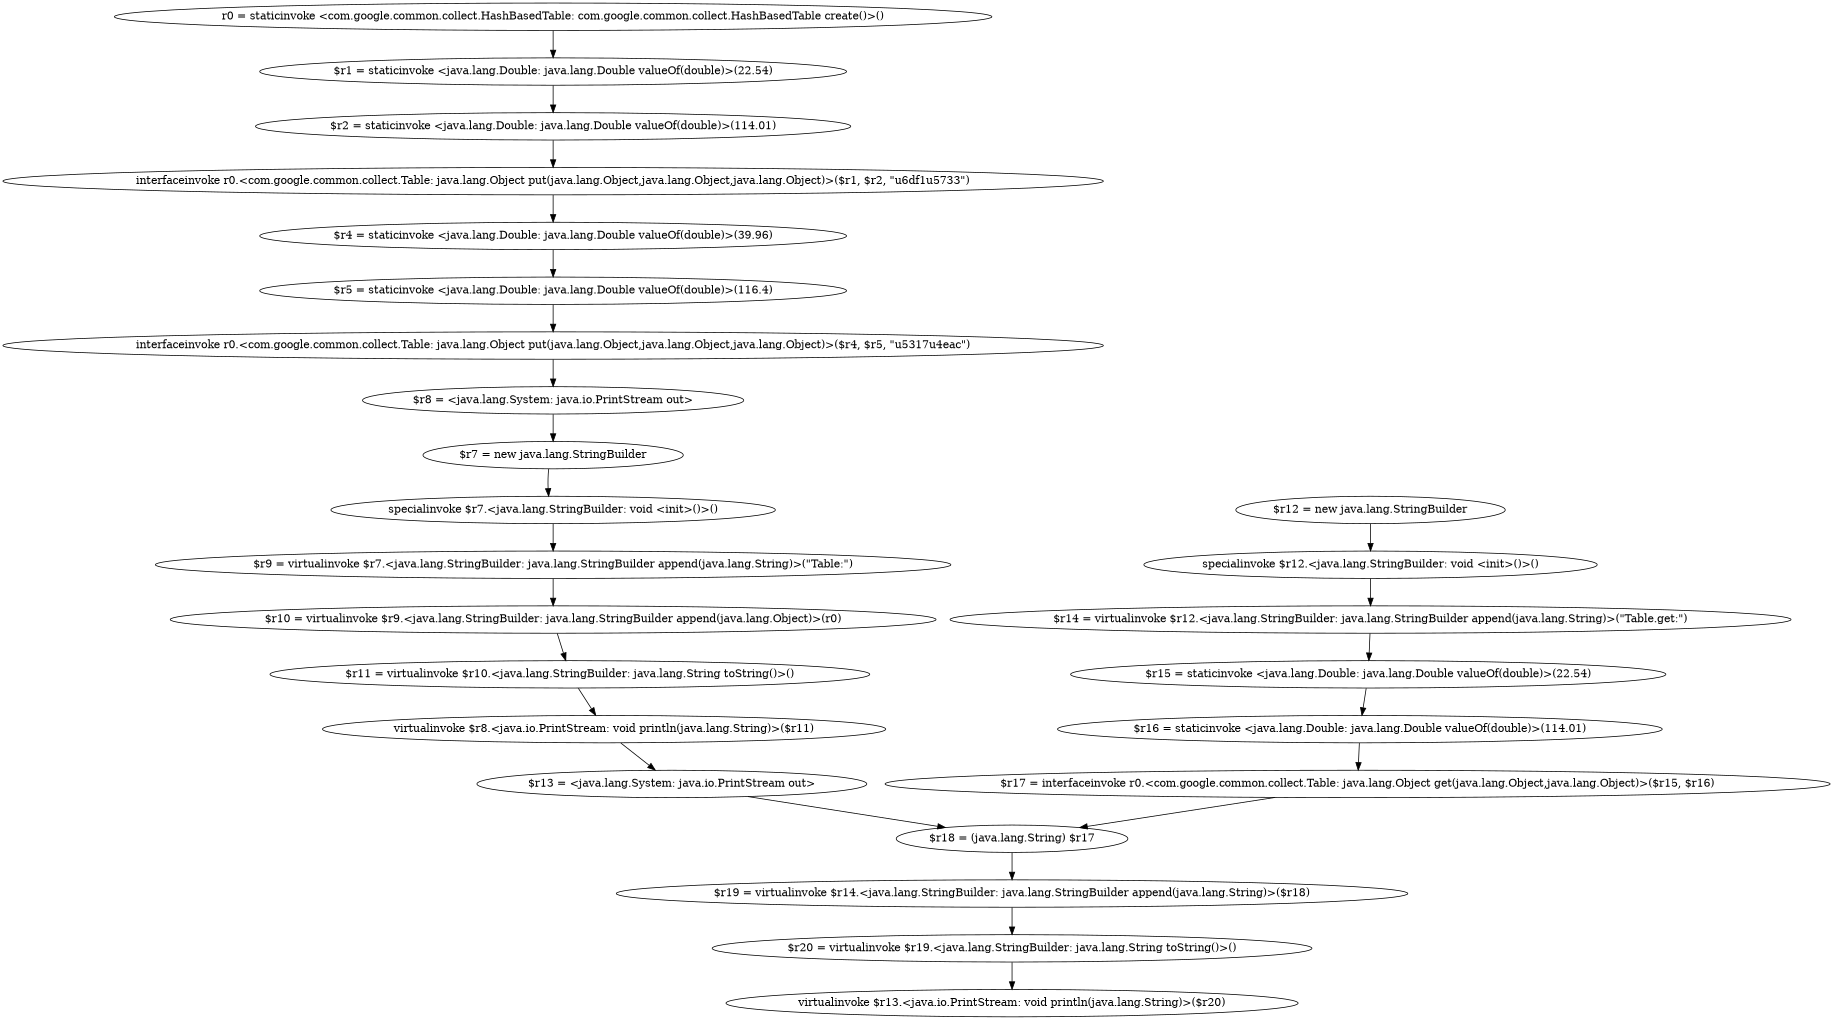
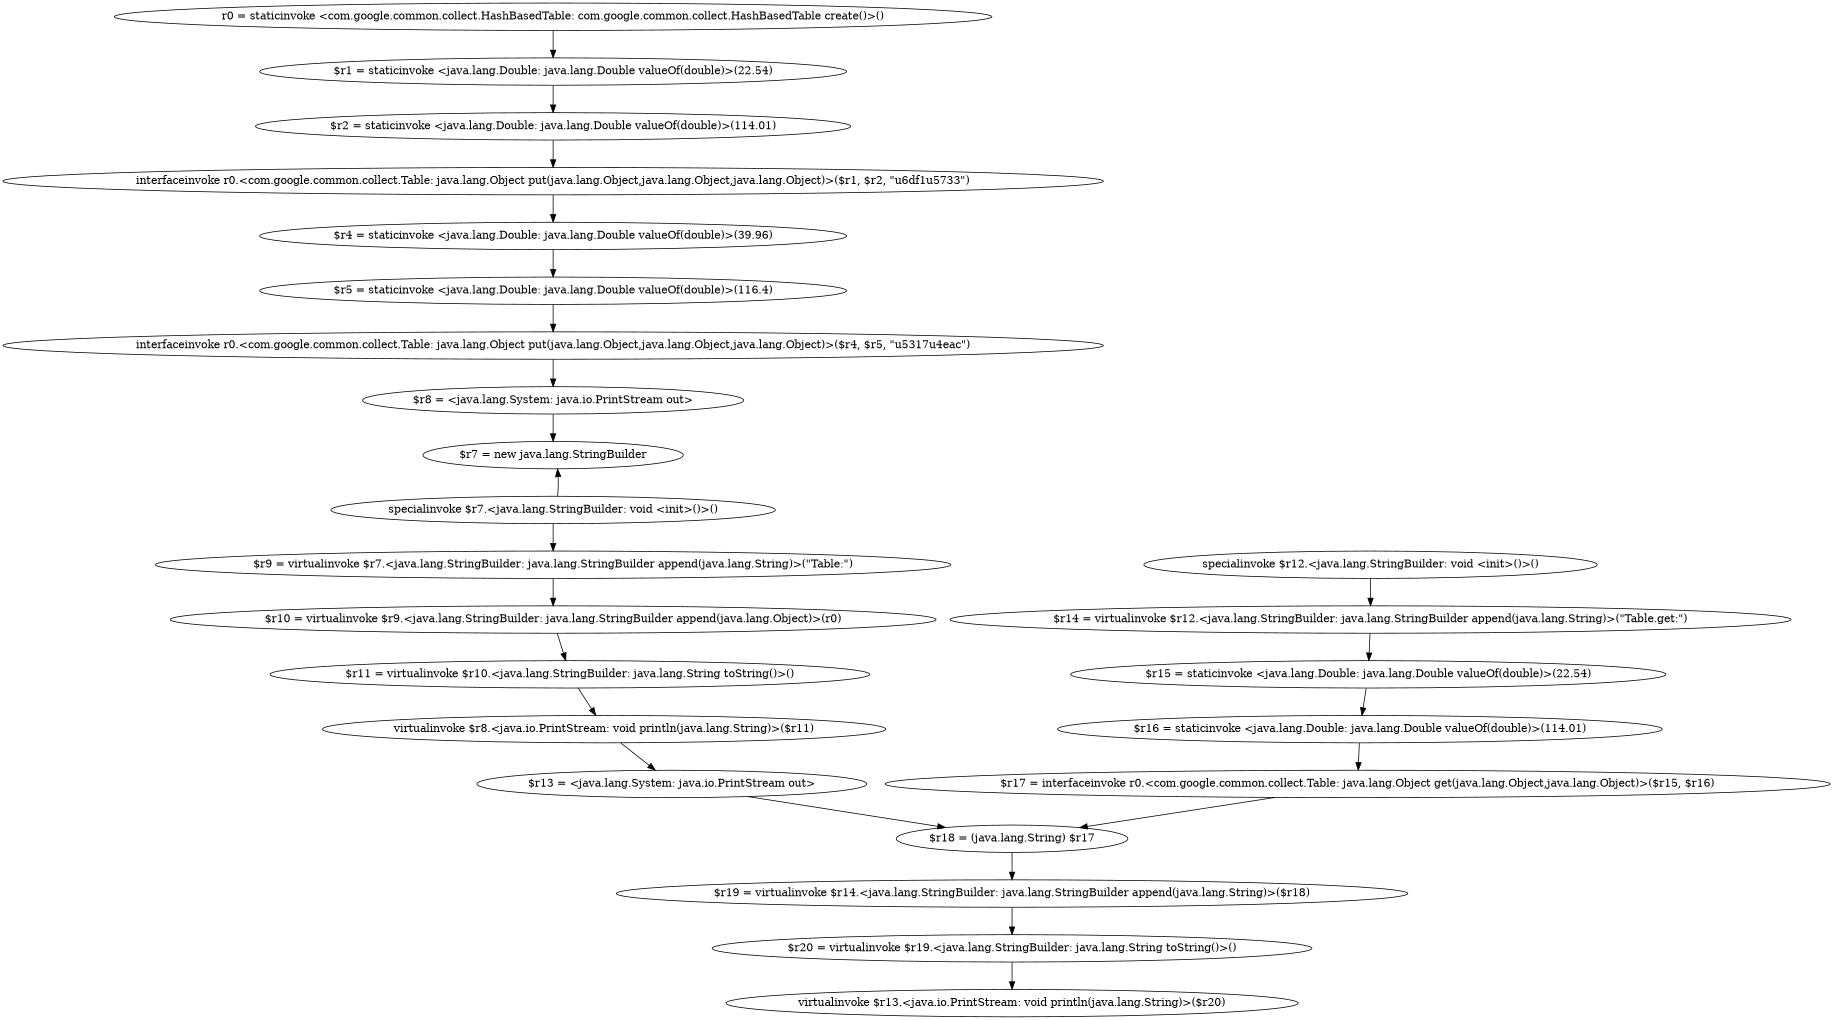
edge "$r7 = new java.lang.StringBuilder" -> "specialinvoke $r7.<java.lang.StringBuilder: void <init>()>()": reversed
node "$r12 = new java.lang.StringBuilder": removed
